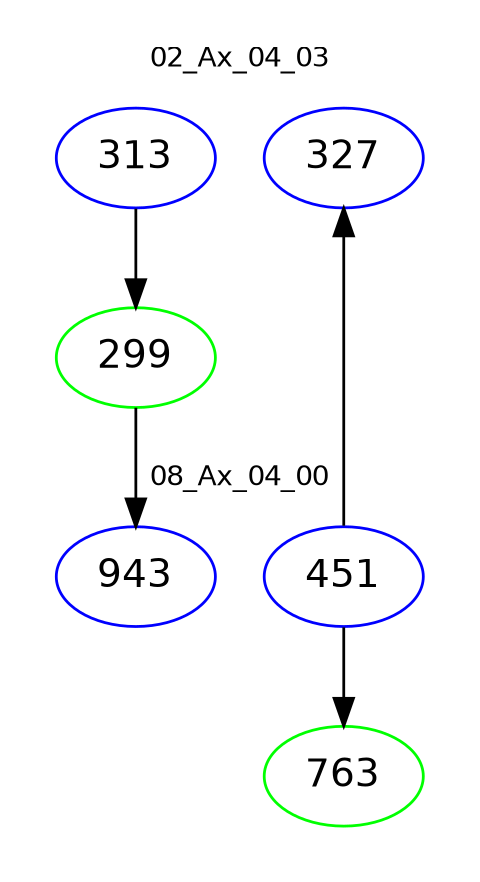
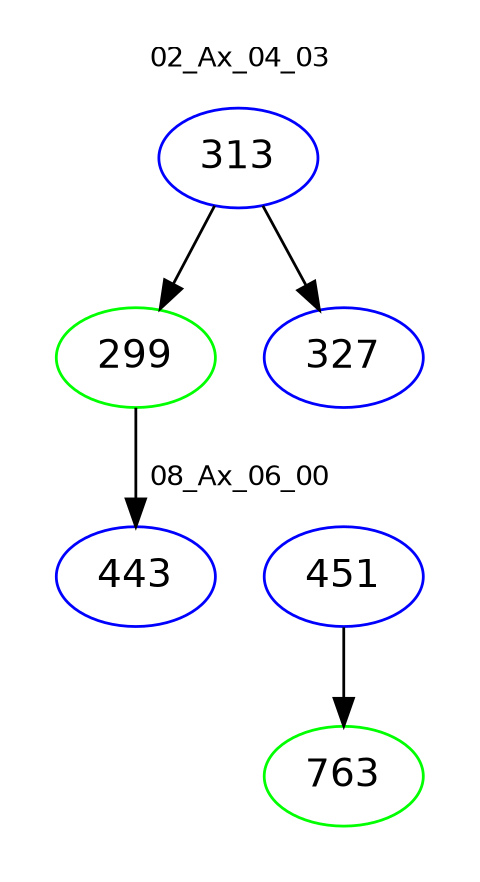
edge "451" -> "327": now "313" -> "327"
cluster "08_Ax_04_00": label "08_Ax_04_00" -> "08_Ax_06_00"
node "943": label "943" -> "443"
